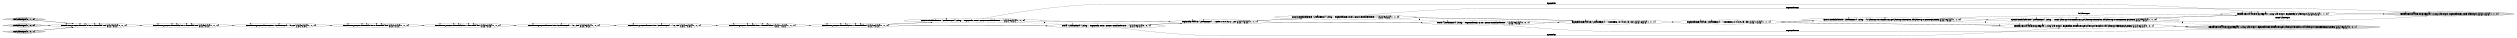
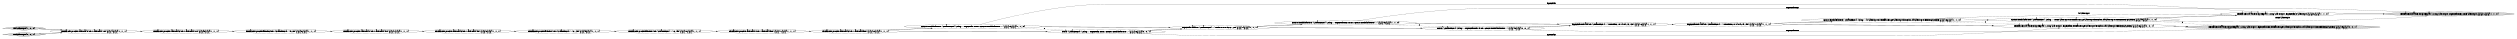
node "testSideOutput['0', '1', '0']": removed
